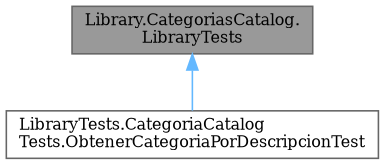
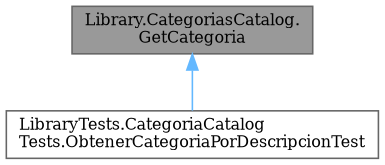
node "Library.CategoriasCatalog. LibraryTests": label "Library.CategoriasCatalog. LibraryTests" -> "Library.CategoriasCatalog. GetCategoria"
